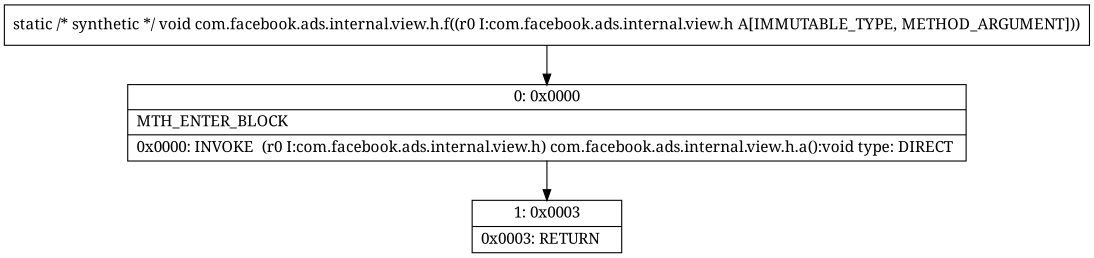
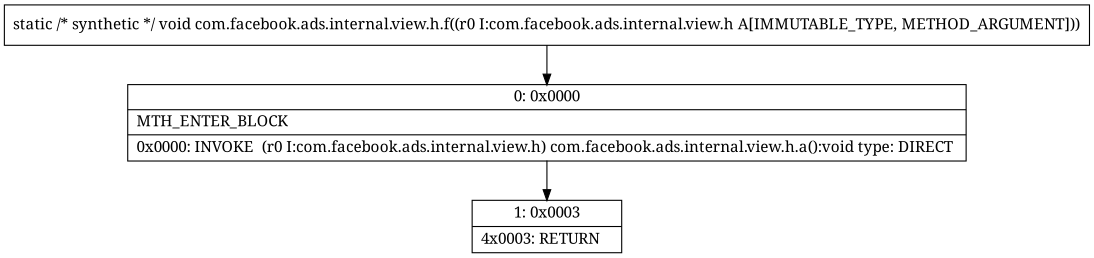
node "1: 0x0003": text "0x0003: RETURN" -> "4x0003: RETURN"
